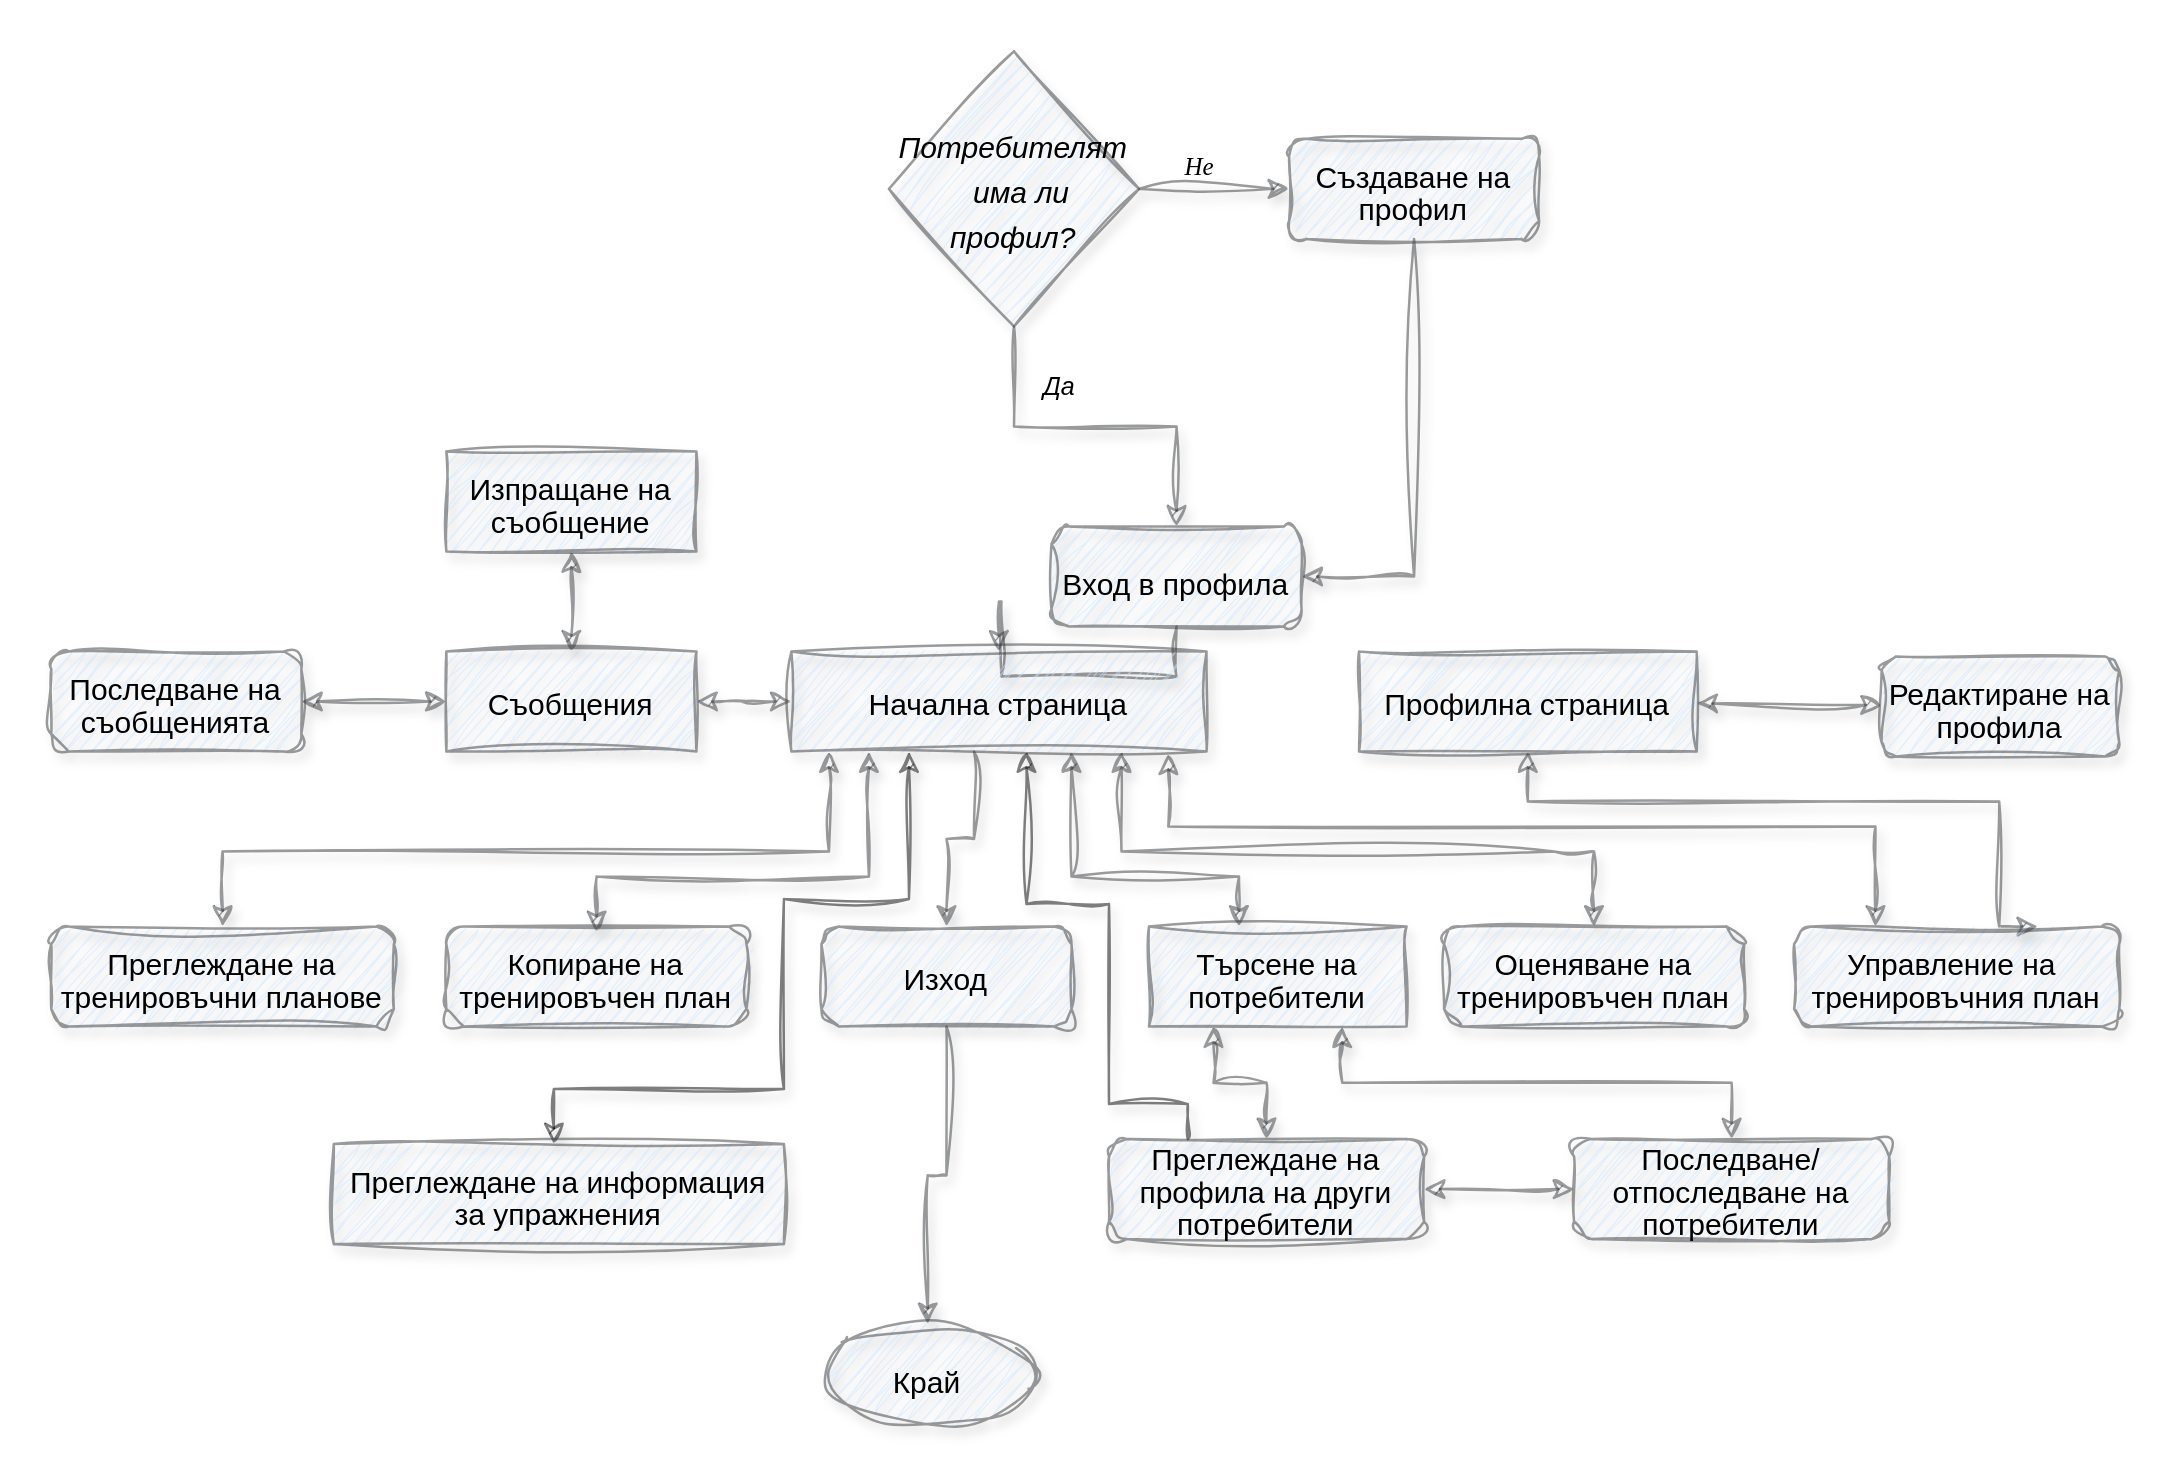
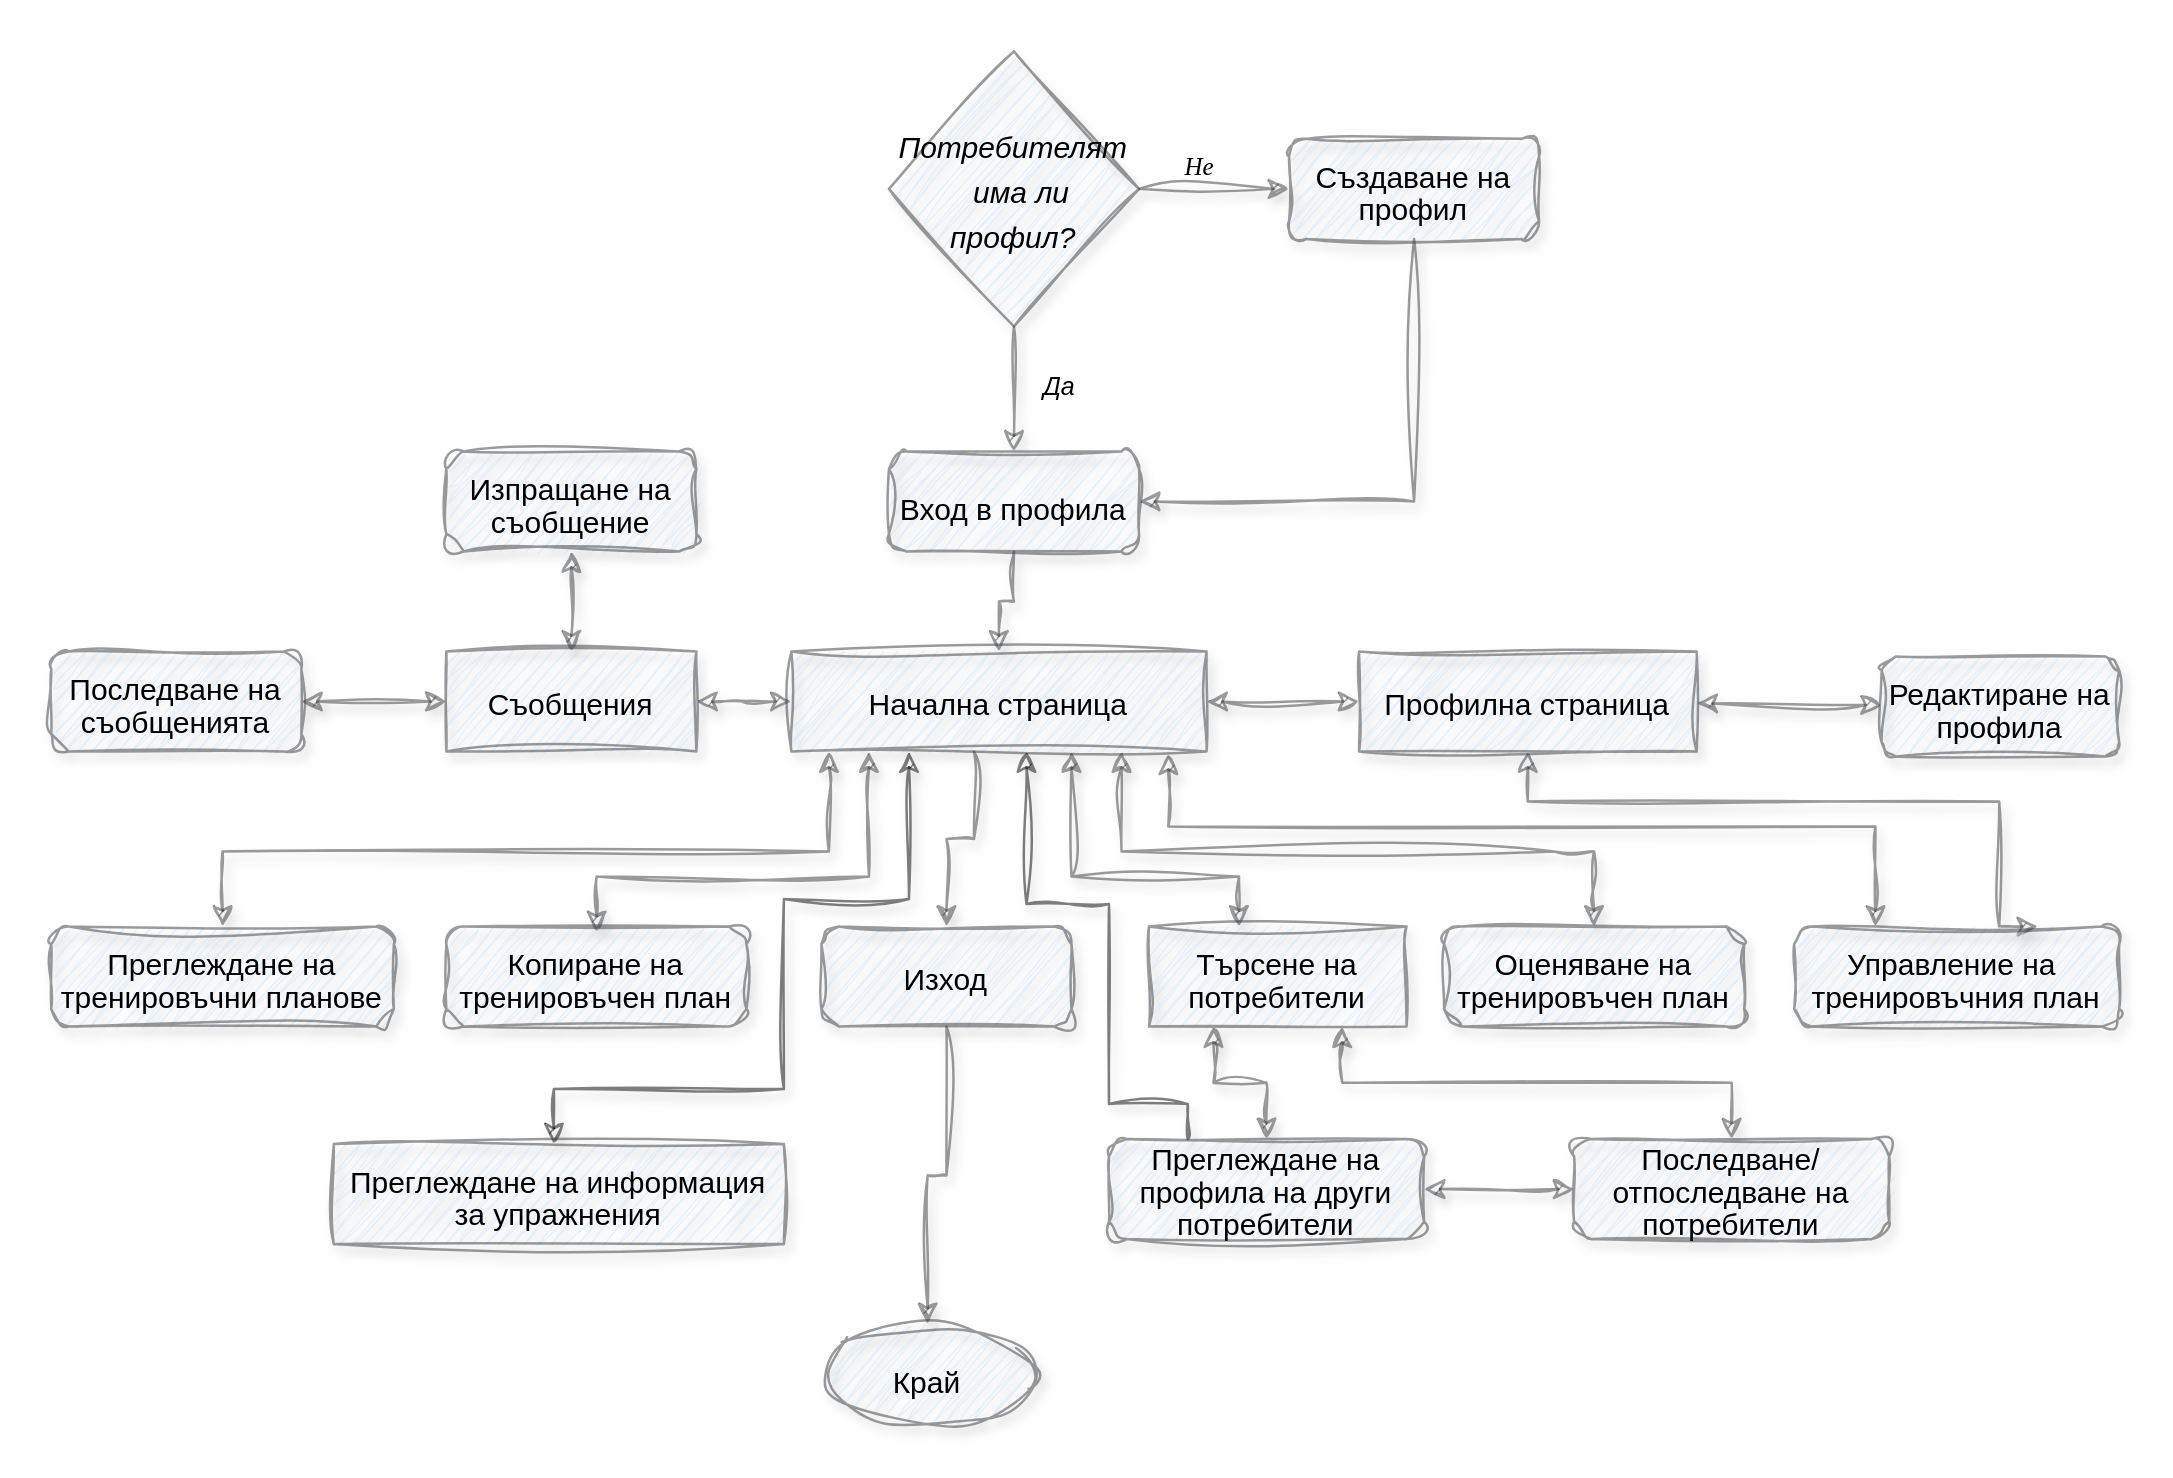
node "Изпращане на съобщение": shape rectangle -> rounded rectangle
node "Вход в профила": moved (1176, 576) -> (1014, 501)
edge "Начална страница" -- "Профилна страница": added
